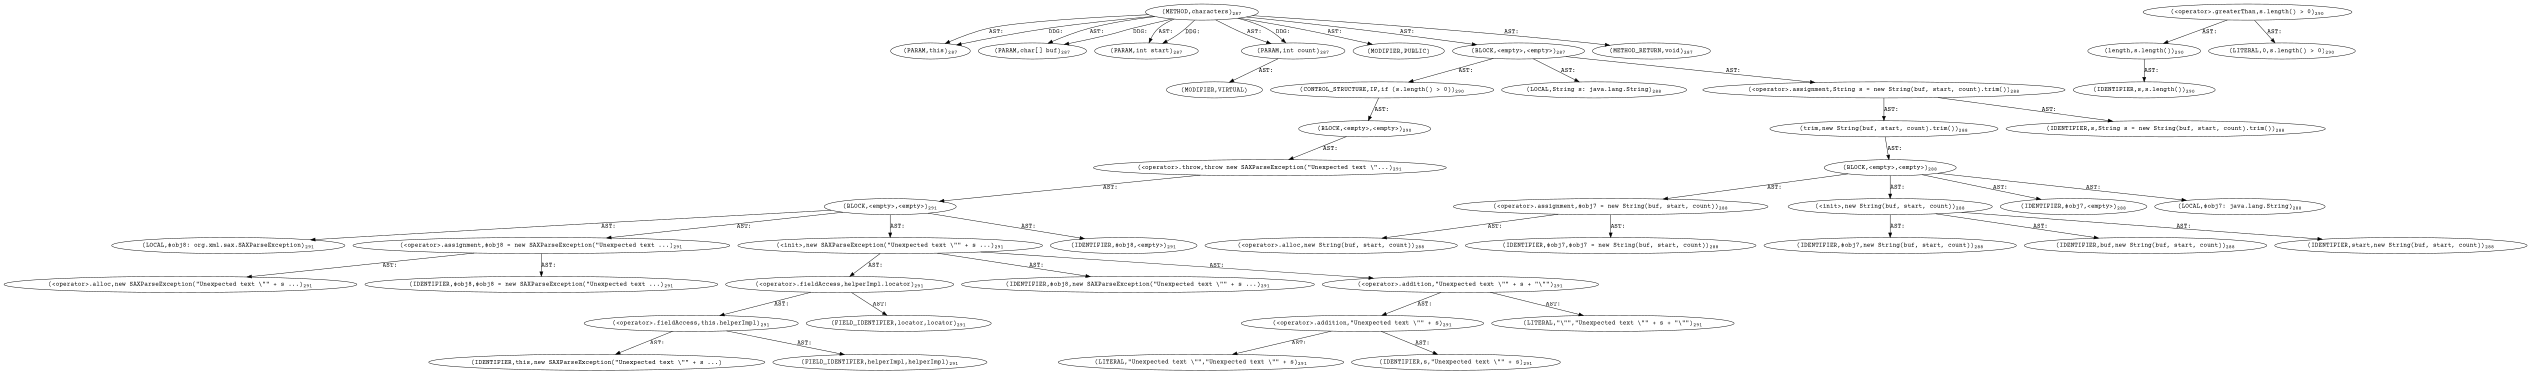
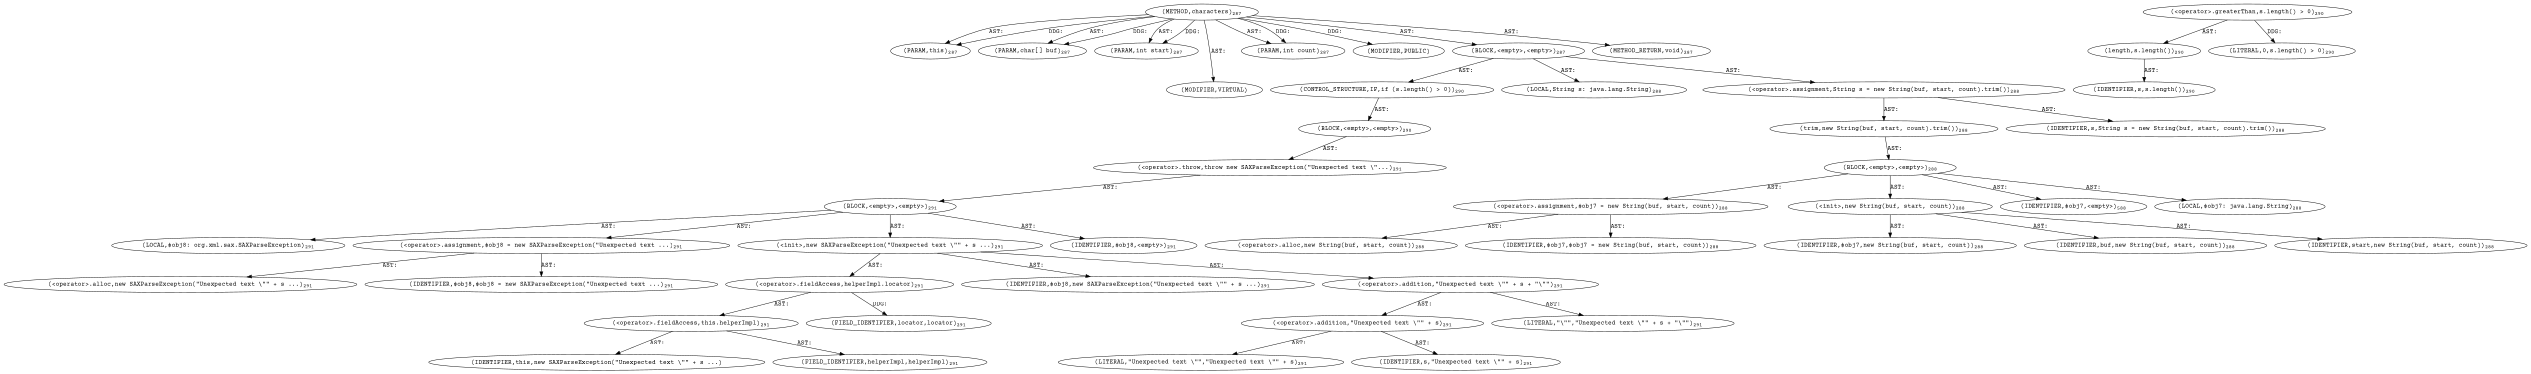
edge "(METHOD,characters)" -> "(MODIFIER,PUBLIC)": label "AST: " -> "DDG: "
edge "(<operator>.greaterThan,s.length() > 0)" -> "(LITERAL,0,s.length() > 0)": label "AST: " -> "DDG: "
edge "(PARAM,int count)" -> "(MODIFIER,VIRTUAL)": now "(METHOD,characters)" -> "(MODIFIER,VIRTUAL)"
node "(IDENTIFIER,$obj7,<empty>)": text "288" -> "588"
edge "(<operator>.fieldAccess,helperImpl.locator)" -> "(FIELD_IDENTIFIER,locator,locator)": label "AST: " -> "DDG: "
